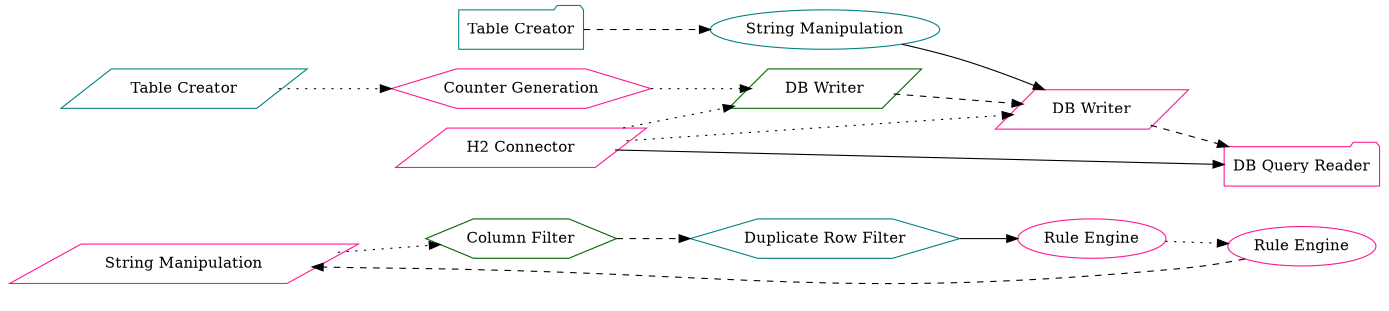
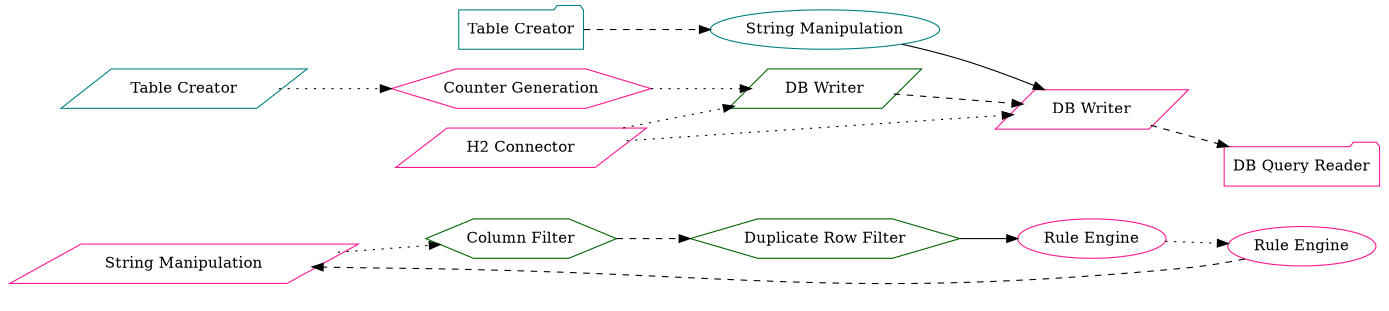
edge "H2 Connector" -> "DB Query Reader": removed
node "Duplicate Row Filter": color teal -> darkgreen
